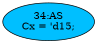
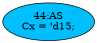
node "34:AS Cx = 'd15;": label "34:AS Cx = 'd15;" -> "44:AS Cx = 'd15;"
